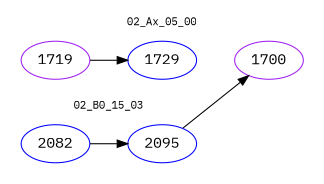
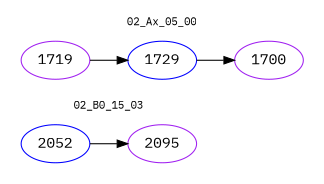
edge "2095" -> "1700": now "1729" -> "1700"
node "2082": label "2082" -> "2052"
node "2095": color blue -> purple
